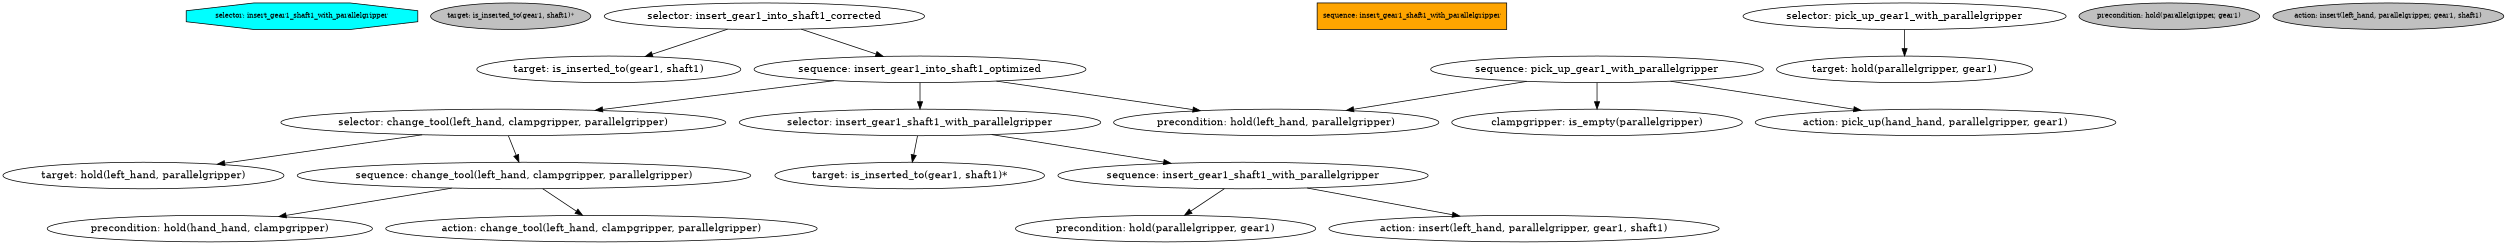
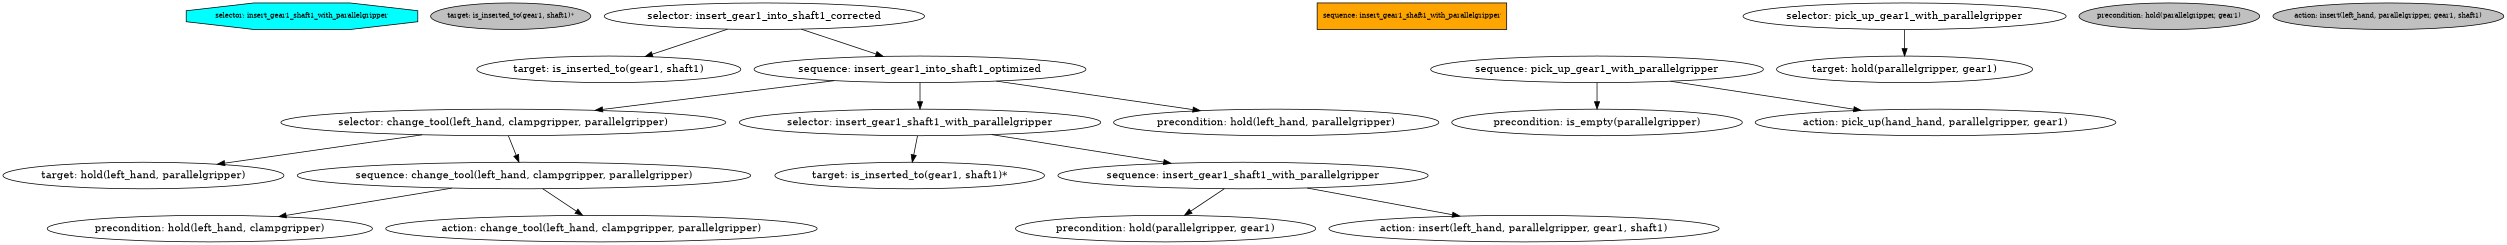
edge "sequence: pick_up_gear1_with_parallelgripper" -> "precondition: hold(left_hand, parallelgripper)": removed
node "clampgripper: is_empty(parallelgripper)": label "clampgripper: is_empty(parallelgripper)" -> "precondition: is_empty(parallelgripper)"
node "precondition: hold(hand_hand, clampgripper)": label "precondition: hold(hand_hand, clampgripper)" -> "precondition: hold(left_hand, clampgripper)"
